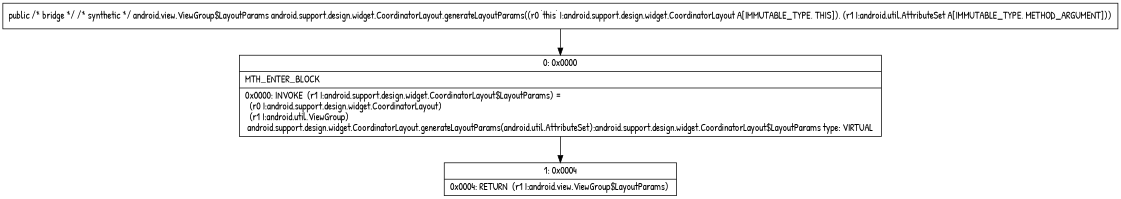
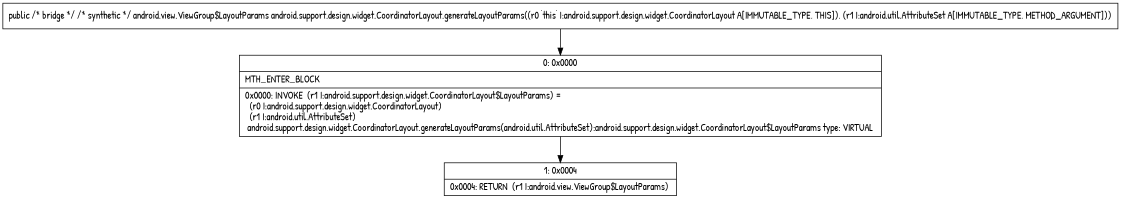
node "0: 0x0000": text "(r1 I:android.util.ViewGroup)" -> "(r1 I:android.util.AttributeSet)"
